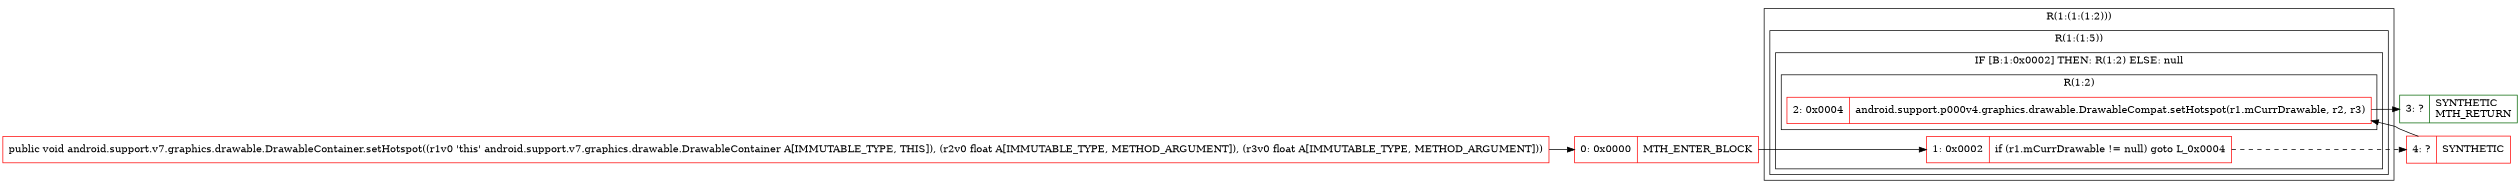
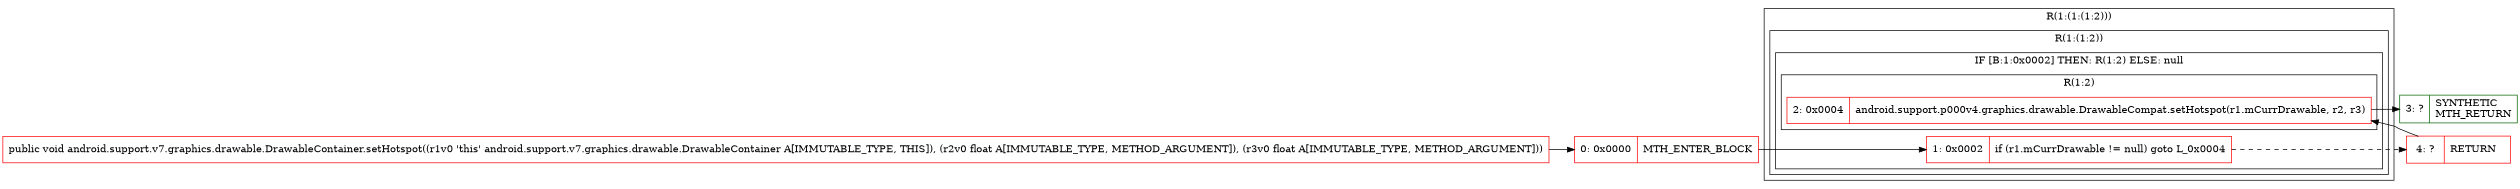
cluster "R(1:(1:5))": label "R(1:(1:5))" -> "R(1:(1:2))"
node "4: ?": text "SYNTHETIC" -> "RETURN"
